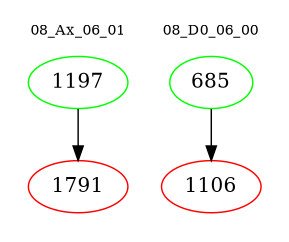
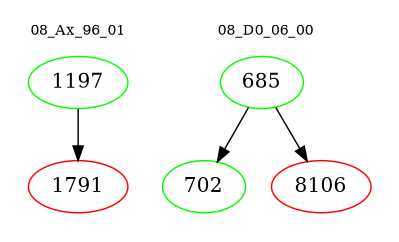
cluster "08_Ax_06_01": label "08_Ax_06_01" -> "08_Ax_96_01"
node "702": added
node "1106": label "1106" -> "8106"
